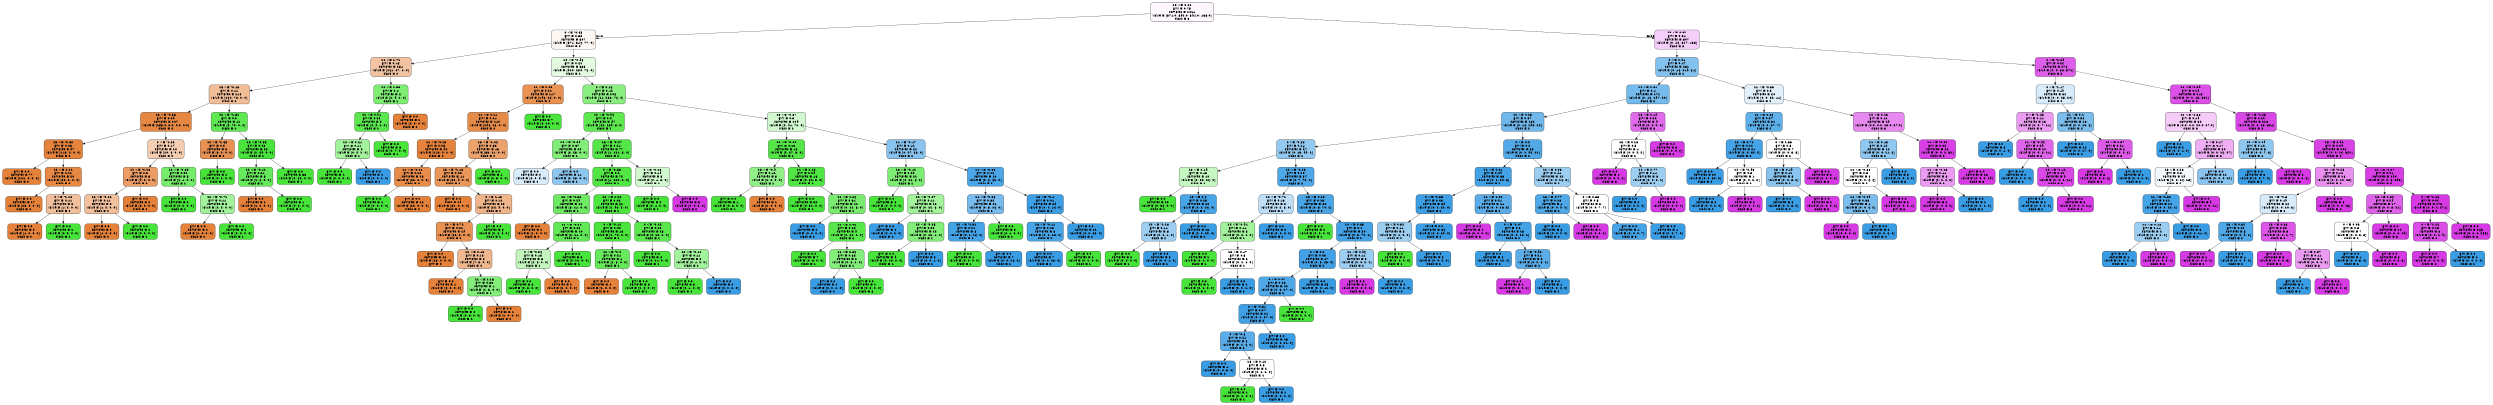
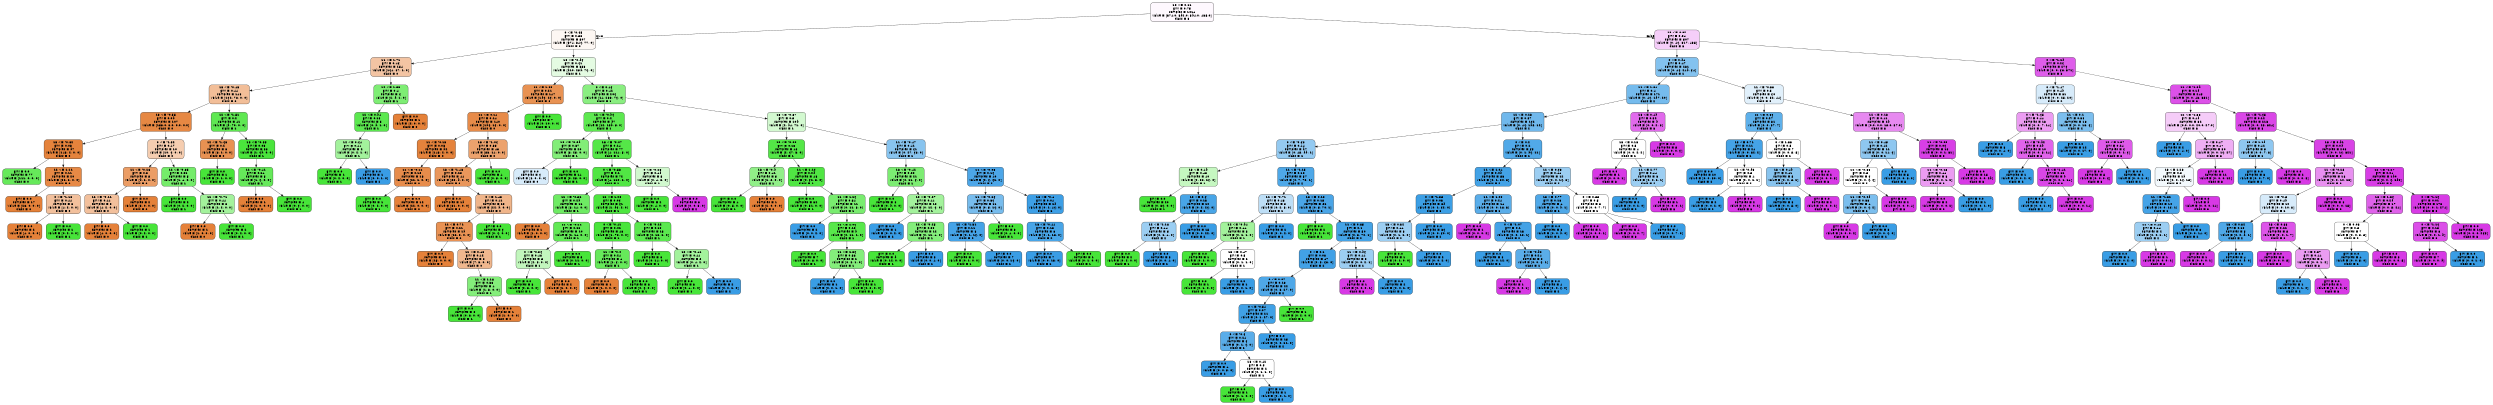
node "gini = 0.0 samples = 3 value = [0, 7, 0, 0] class = 1": removed
node "gini = 0.0 samples = 77 value = [111, 0, 0, 0] class = 0": fillcolor #e58139 -> #66e95a
node "gini = 0.0 samples = 33 value = [0, 63, 0, 0] class = 1": removed
node "gini = 0.0 samples = 14 value = [0, 25, 0, 0] class = 1": fillcolor #8ec7f0 -> #47e539
node "gini = 0.0 samples = 11 value = [0, 0, 0, 12] class = 3": fillcolor #88c4ef -> #d739e5
node "gini = 0.0 class = 19 value = [31, 0, 0, 0] class = 0": label "gini = 0.0 class = 19 value = [31, 0, 0, 0] class = 0" -> "gini = 0.0 samples = 19 value = [31, 0, 0, 0] class = 0"
node "gini = 0.0 samples = 9 value = [0, 0, 0, 14] class = 3": label "gini = 0.0 samples = 9 value = [0, 0, 0, 14] class = 3" -> "gini = 0.0 value = 9 value = [0, 0, 0, 14] class = 3"
node "gini = 0.0 samples = 21 value = [0, 0, 33, 0] class = 2": removed
node "value = 0.0 samples = 36 value = [0, 0, 60, 0] class = 2": label "value = 0.0 samples = 36 value = [0, 0, 60, 0] class = 2" -> "gini = 0.0 samples = 36 value = [0, 0, 60, 0] class = 2"
node "gini = 0.0 samples = 4 value = [0, 0, 0, 7] class = 3": fillcolor #45a3e7 -> #d739e5
node "gini = 0.0 samples = 10 value = [0, 0, 0, 19] class = 3": removed
node "gini = 0.0 samples = 11 value = [15, 0, 0, 0] gini = 0": label "gini = 0.0 samples = 11 value = [15, 0, 0, 0] gini = 0" -> "gini = 0.0 samples = 11 value = [15, 0, 0, 0] class = 0"
node "gini = 0.0 samples = 4 value = [6, 0, 0, 0] class = 0": removed
node "gini = 0.0 samples = 25 value = [0, 0, 41, 0] class = 2": removed
